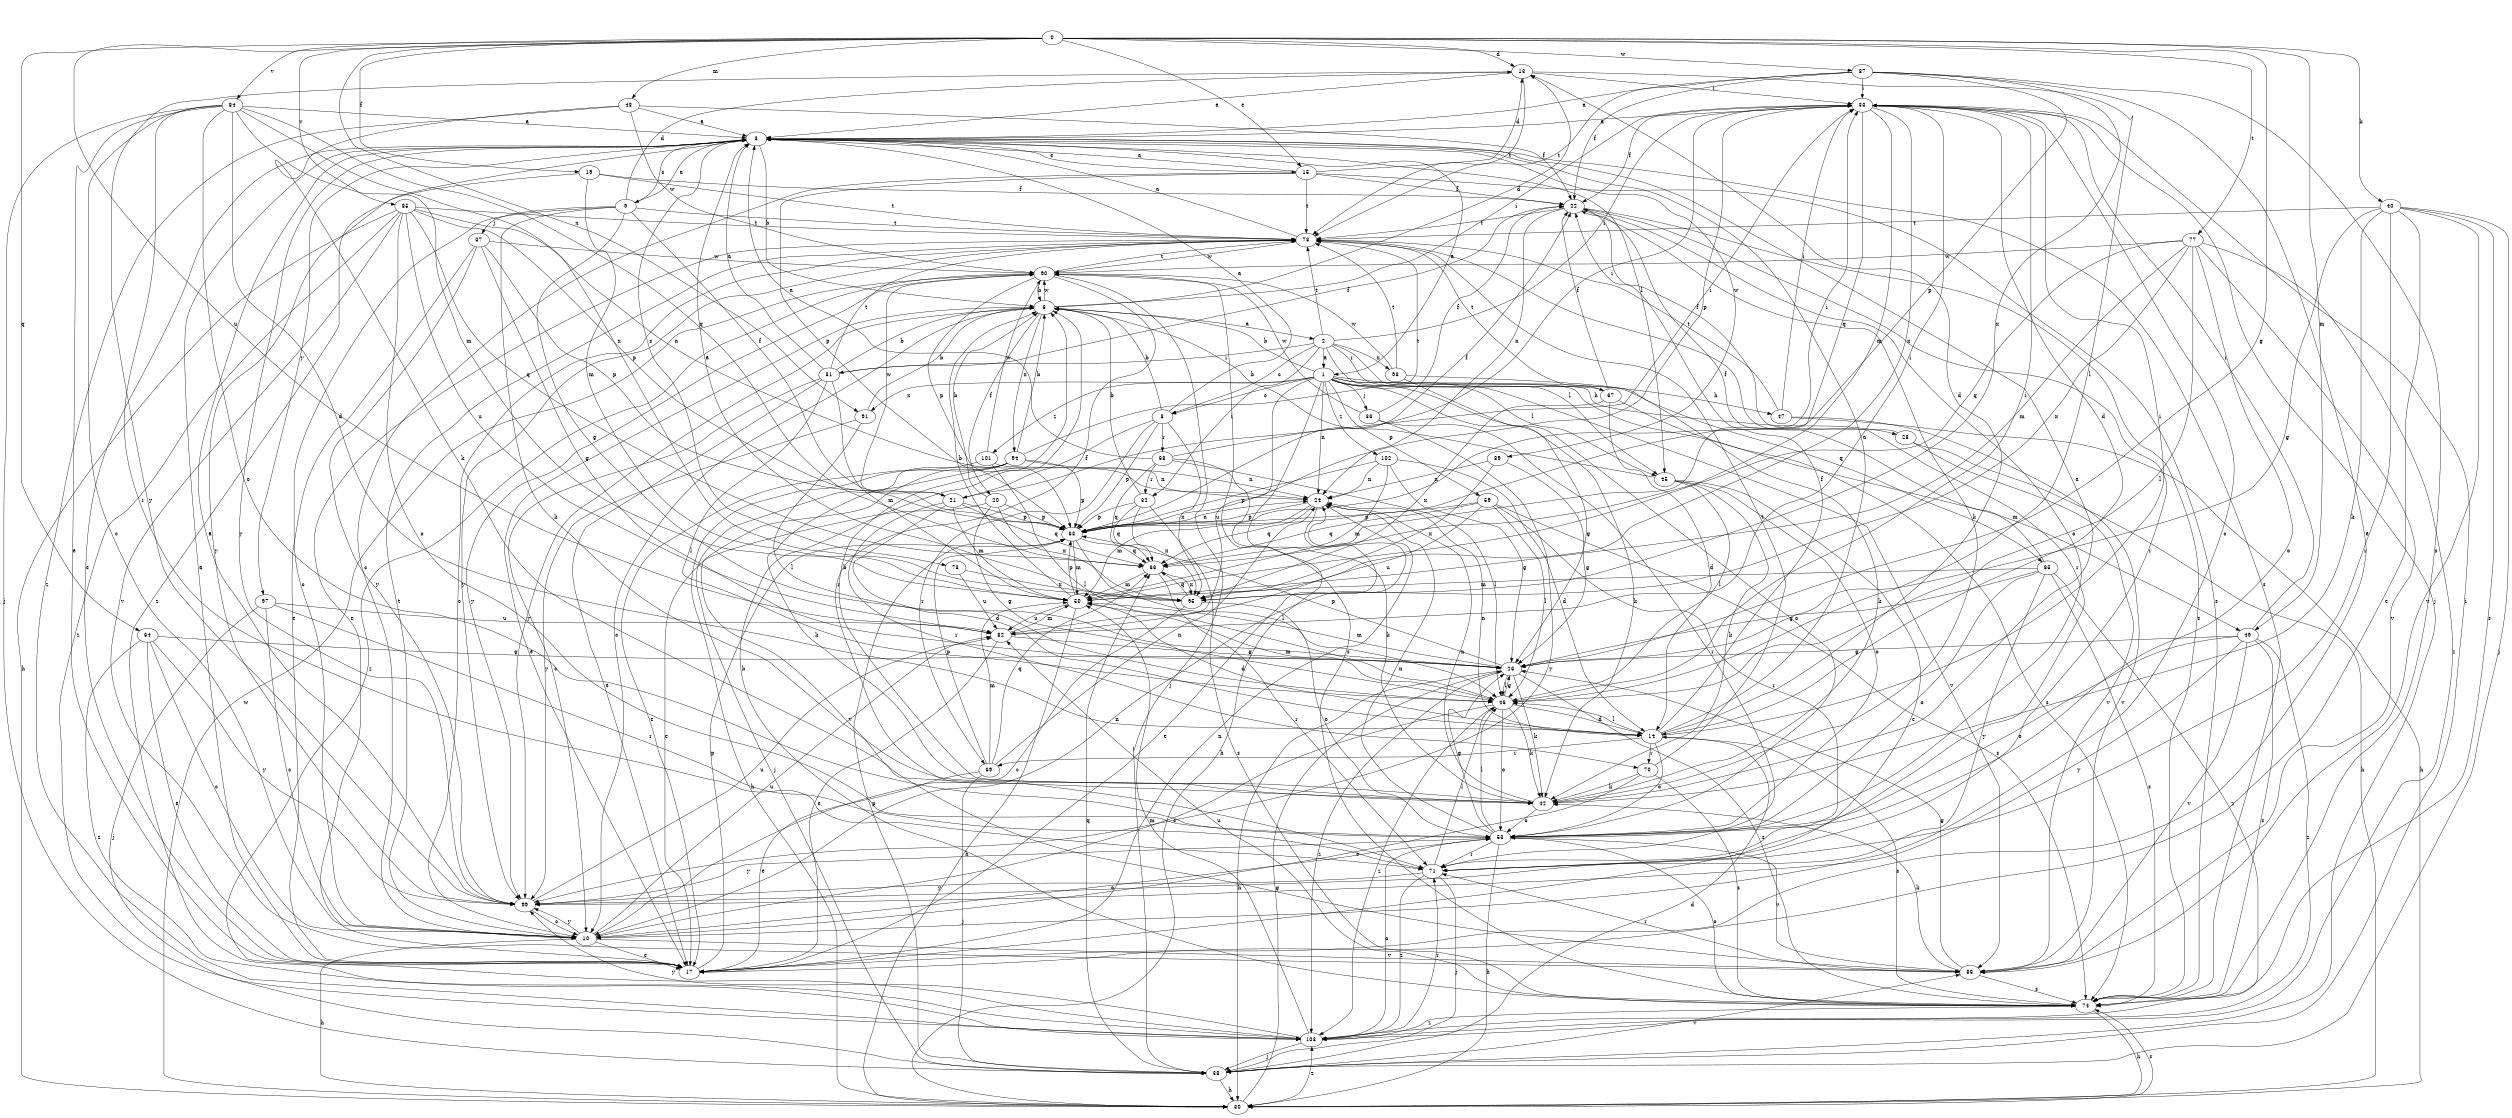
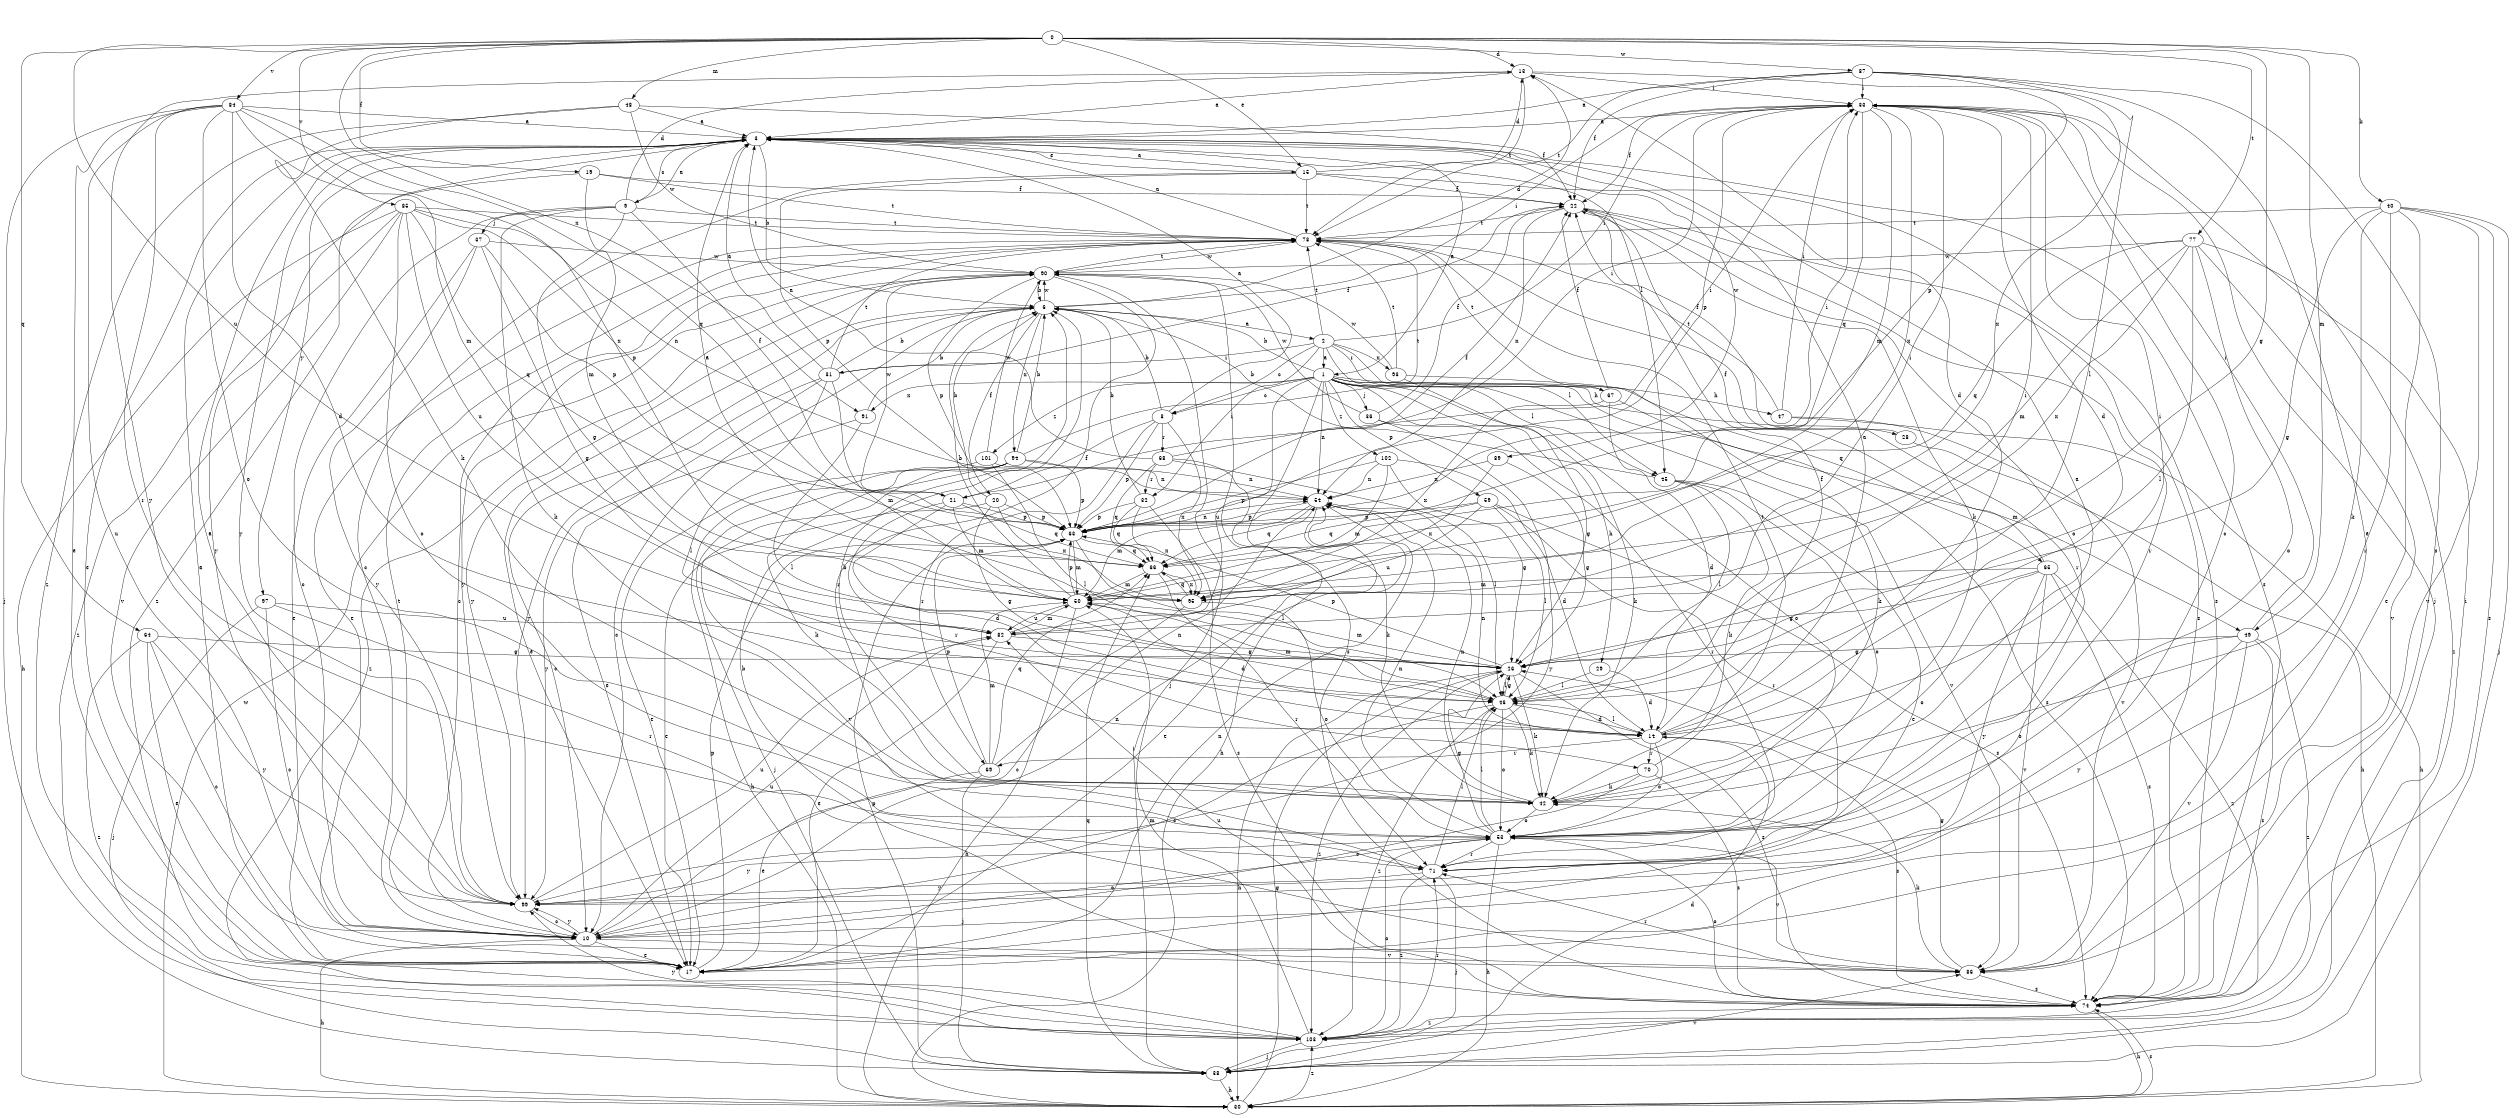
node "24": label "24" -> "54"
edge "84" -> "10": label "c" -> "u"
node "73": removed
node "29": added
edge "28" -> "86": now "65" -> "86"
